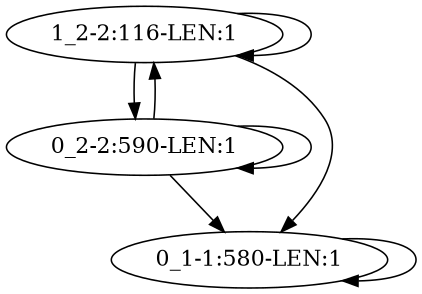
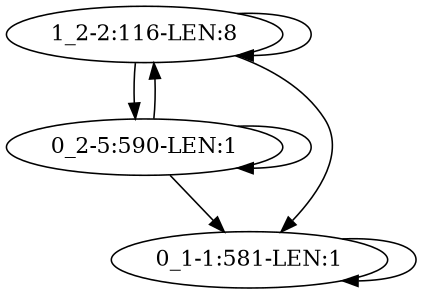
node "1_2-2:116-LEN:1": label "1_2-2:116-LEN:1" -> "1_2-2:116-LEN:8"
node "0_2-2:590-LEN:1": label "0_2-2:590-LEN:1" -> "0_2-5:590-LEN:1"
node "0_1-1:580-LEN:1": label "0_1-1:580-LEN:1" -> "0_1-1:581-LEN:1"
